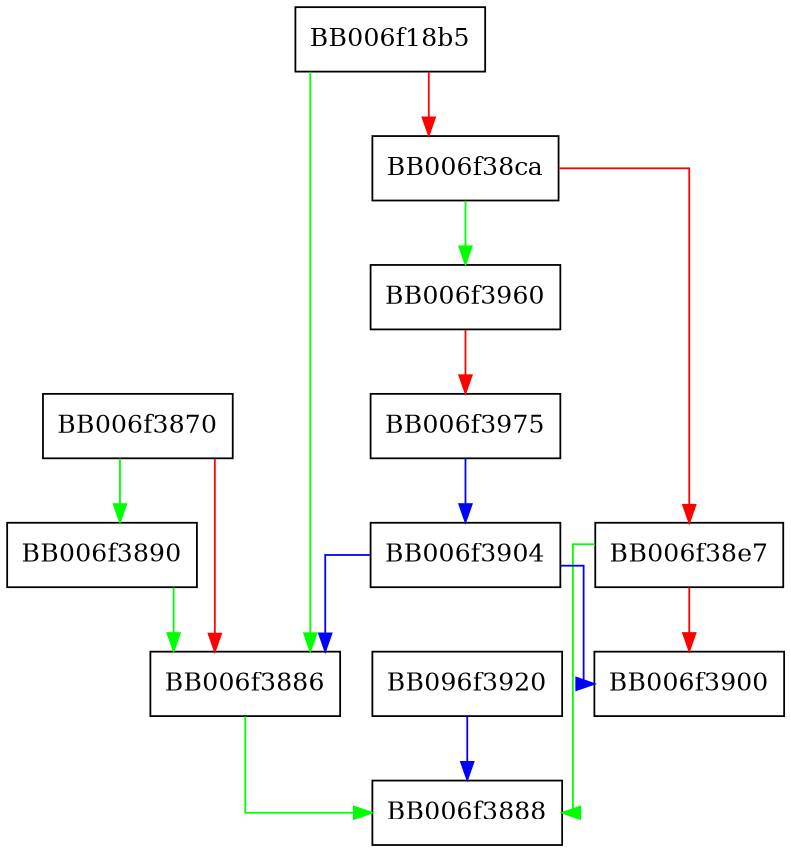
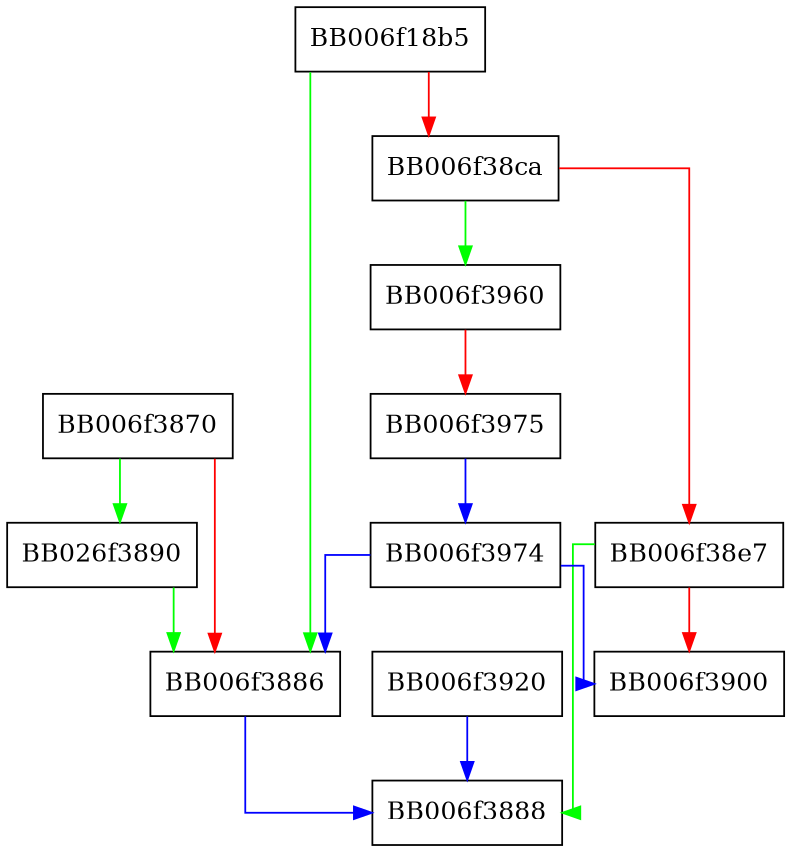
node "BB006f3890": label "BB006f3890" -> "BB026f3890"
node "BB006f3904": label "BB006f3904" -> "BB006f3974"
node "BB096f3920": label "BB096f3920" -> "BB006f3920"
edge "BB006f3886" -> "BB006f3888": color green -> blue
